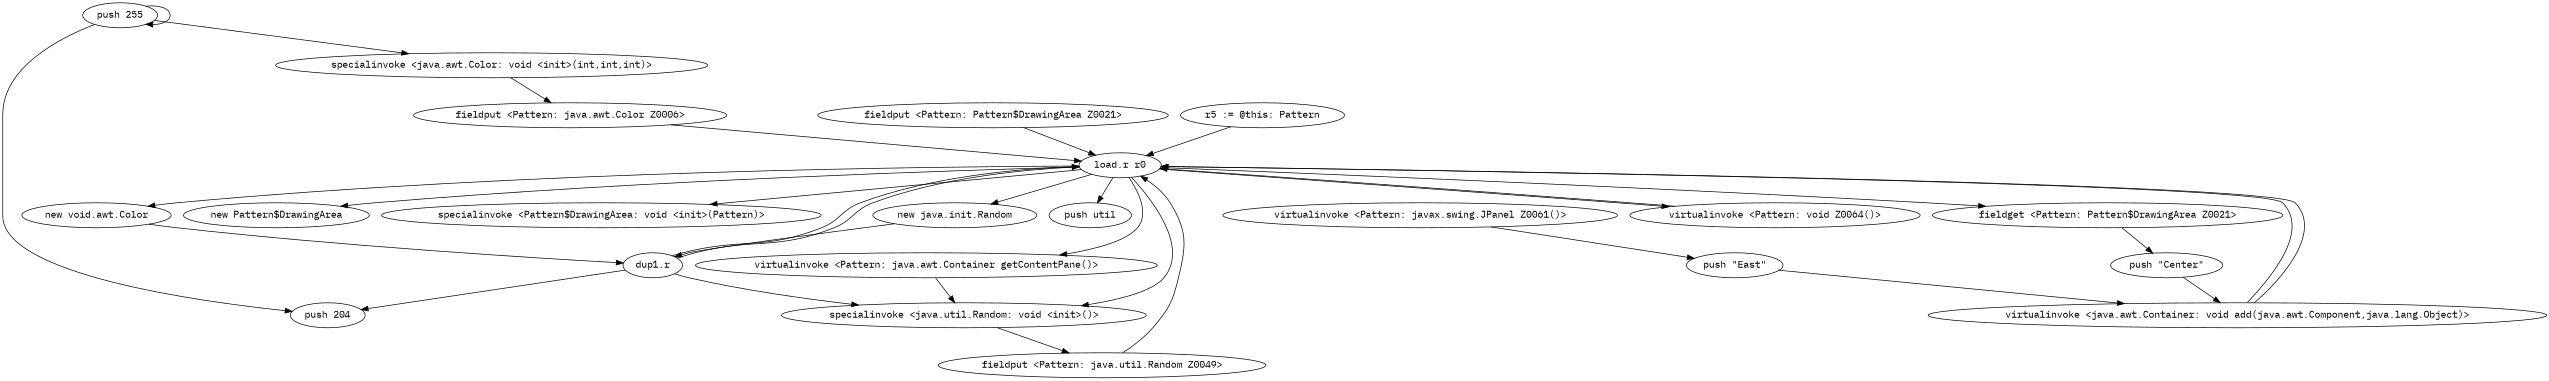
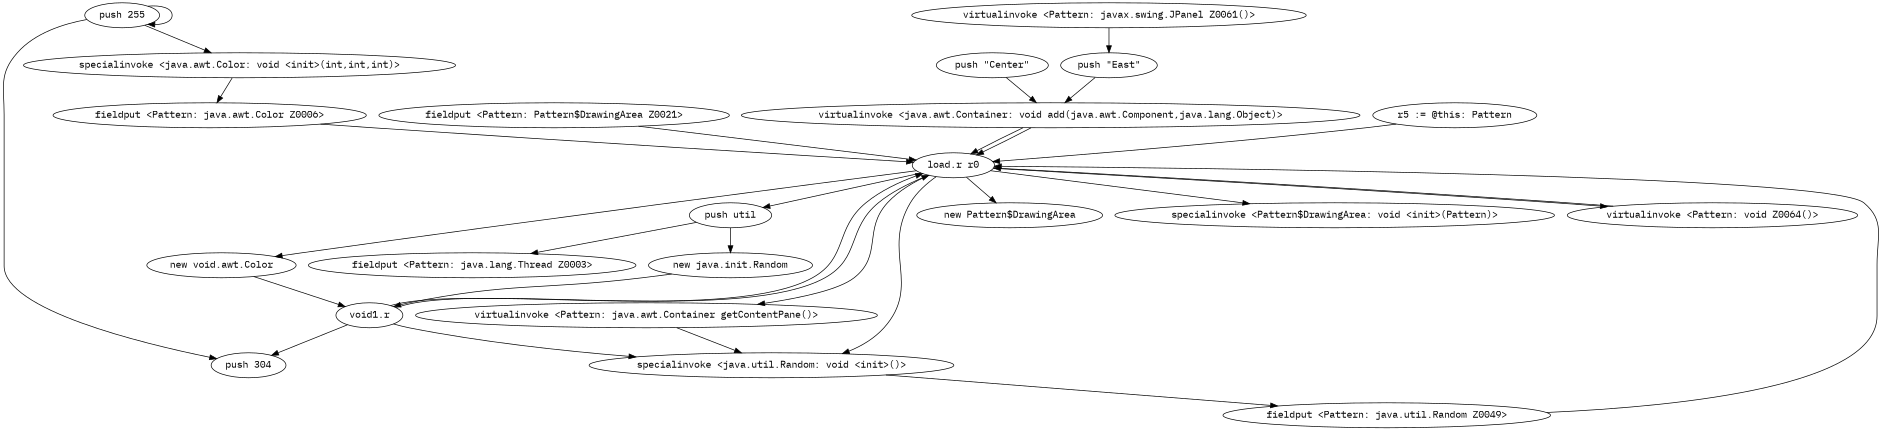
edge "load.r r0" -> "new java.init.Random": now "push util" -> "new java.init.Random"
node "fieldget <Pattern: Pattern$DrawingArea Z0021>": removed
node "fieldput <Pattern: java.lang.Thread Z0003>": added
node "dup1.r": label "dup1.r" -> "void1.r"
node "push 204": label "push 204" -> "push 304"
